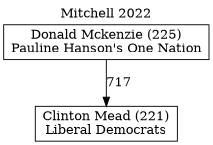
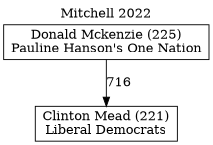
edge "Donald Mckenzie (225) Pauline Hanson's One Nation" -> "Clinton Mead (221) Liberal Democrats": label "717" -> "716"
